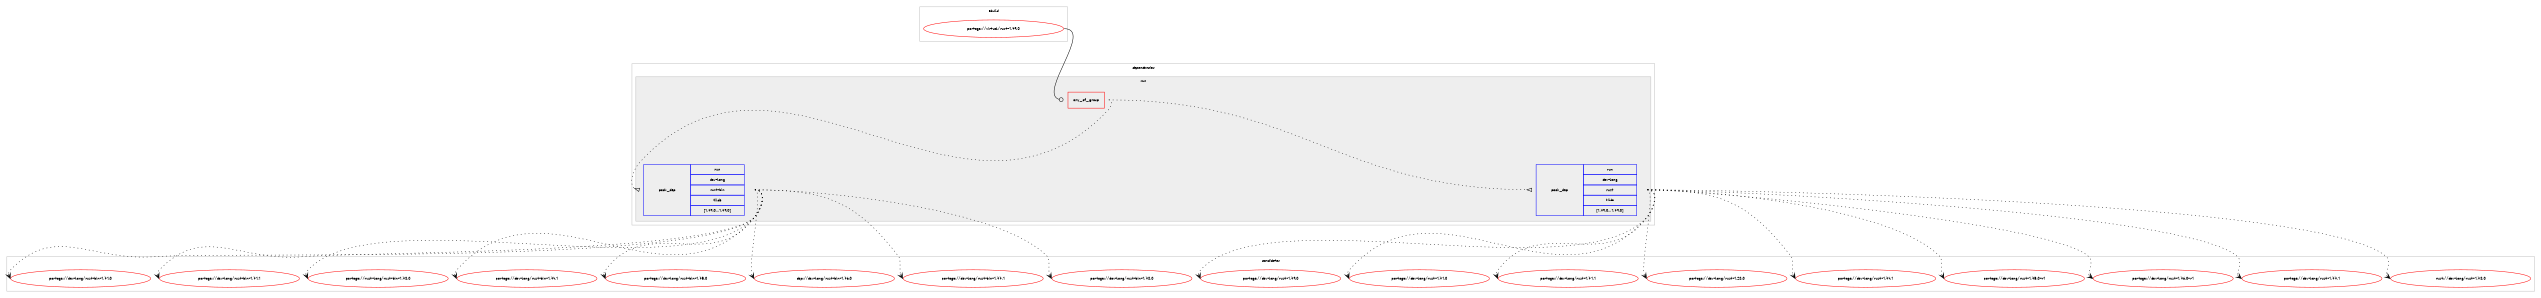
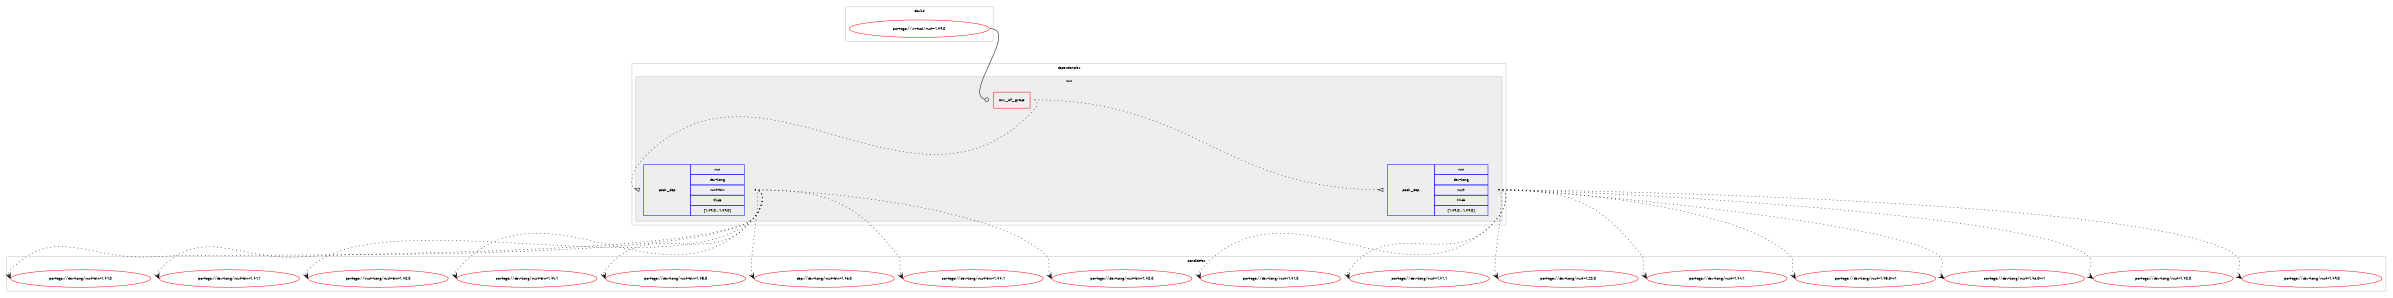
node "portage://dev-lang/rust-1.77.1": removed
node "rust://dev-lang/rust-1.78.0": label "rust://dev-lang/rust-1.78.0" -> "portage://dev-lang/rust-1.78.0"
